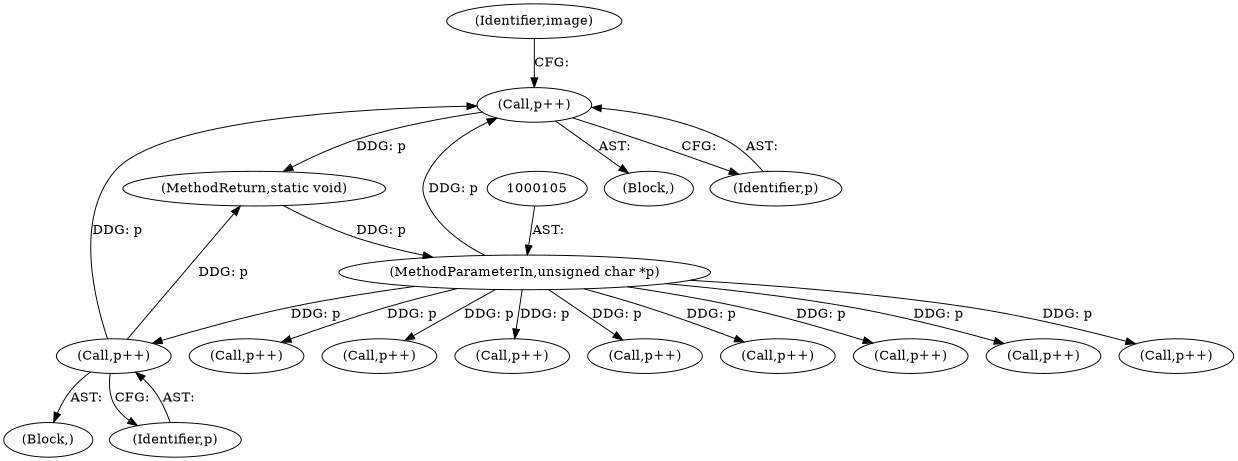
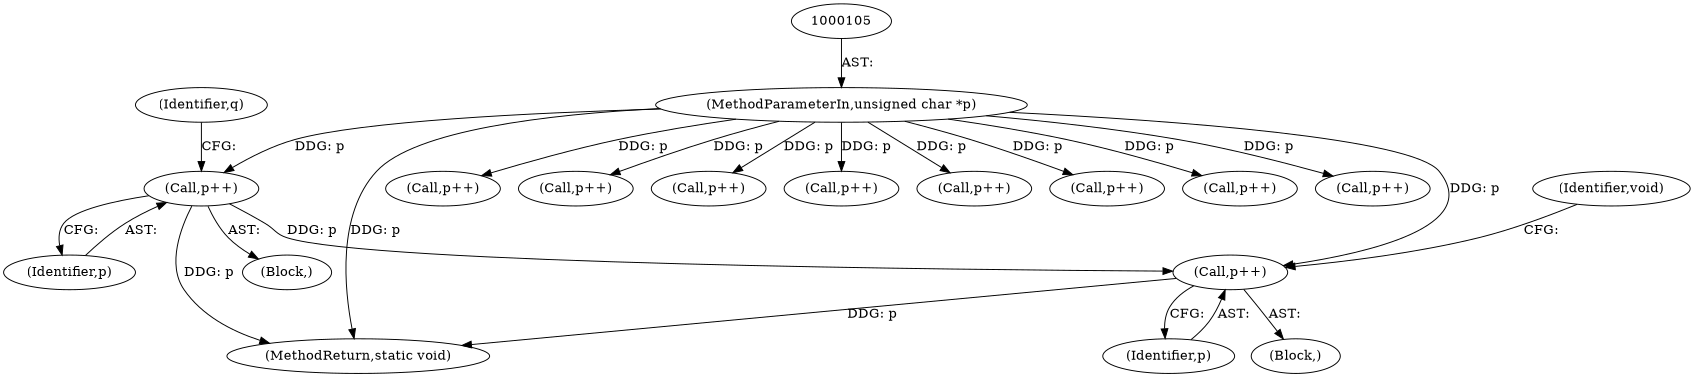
node "(Identifier,image)": label "(Identifier,image)" -> "(Identifier,void)"
node "(Identifier,q)": added
edge "(MethodReturn,static void)" -> "(MethodParameterIn,unsigned char *p)": reversed
